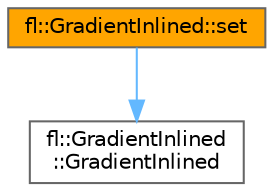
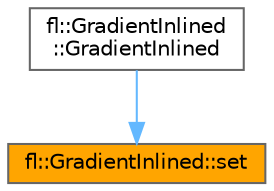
edge "fl::GradientInlined::set" -> "fl::GradientInlined ::GradientInlined": reversed
